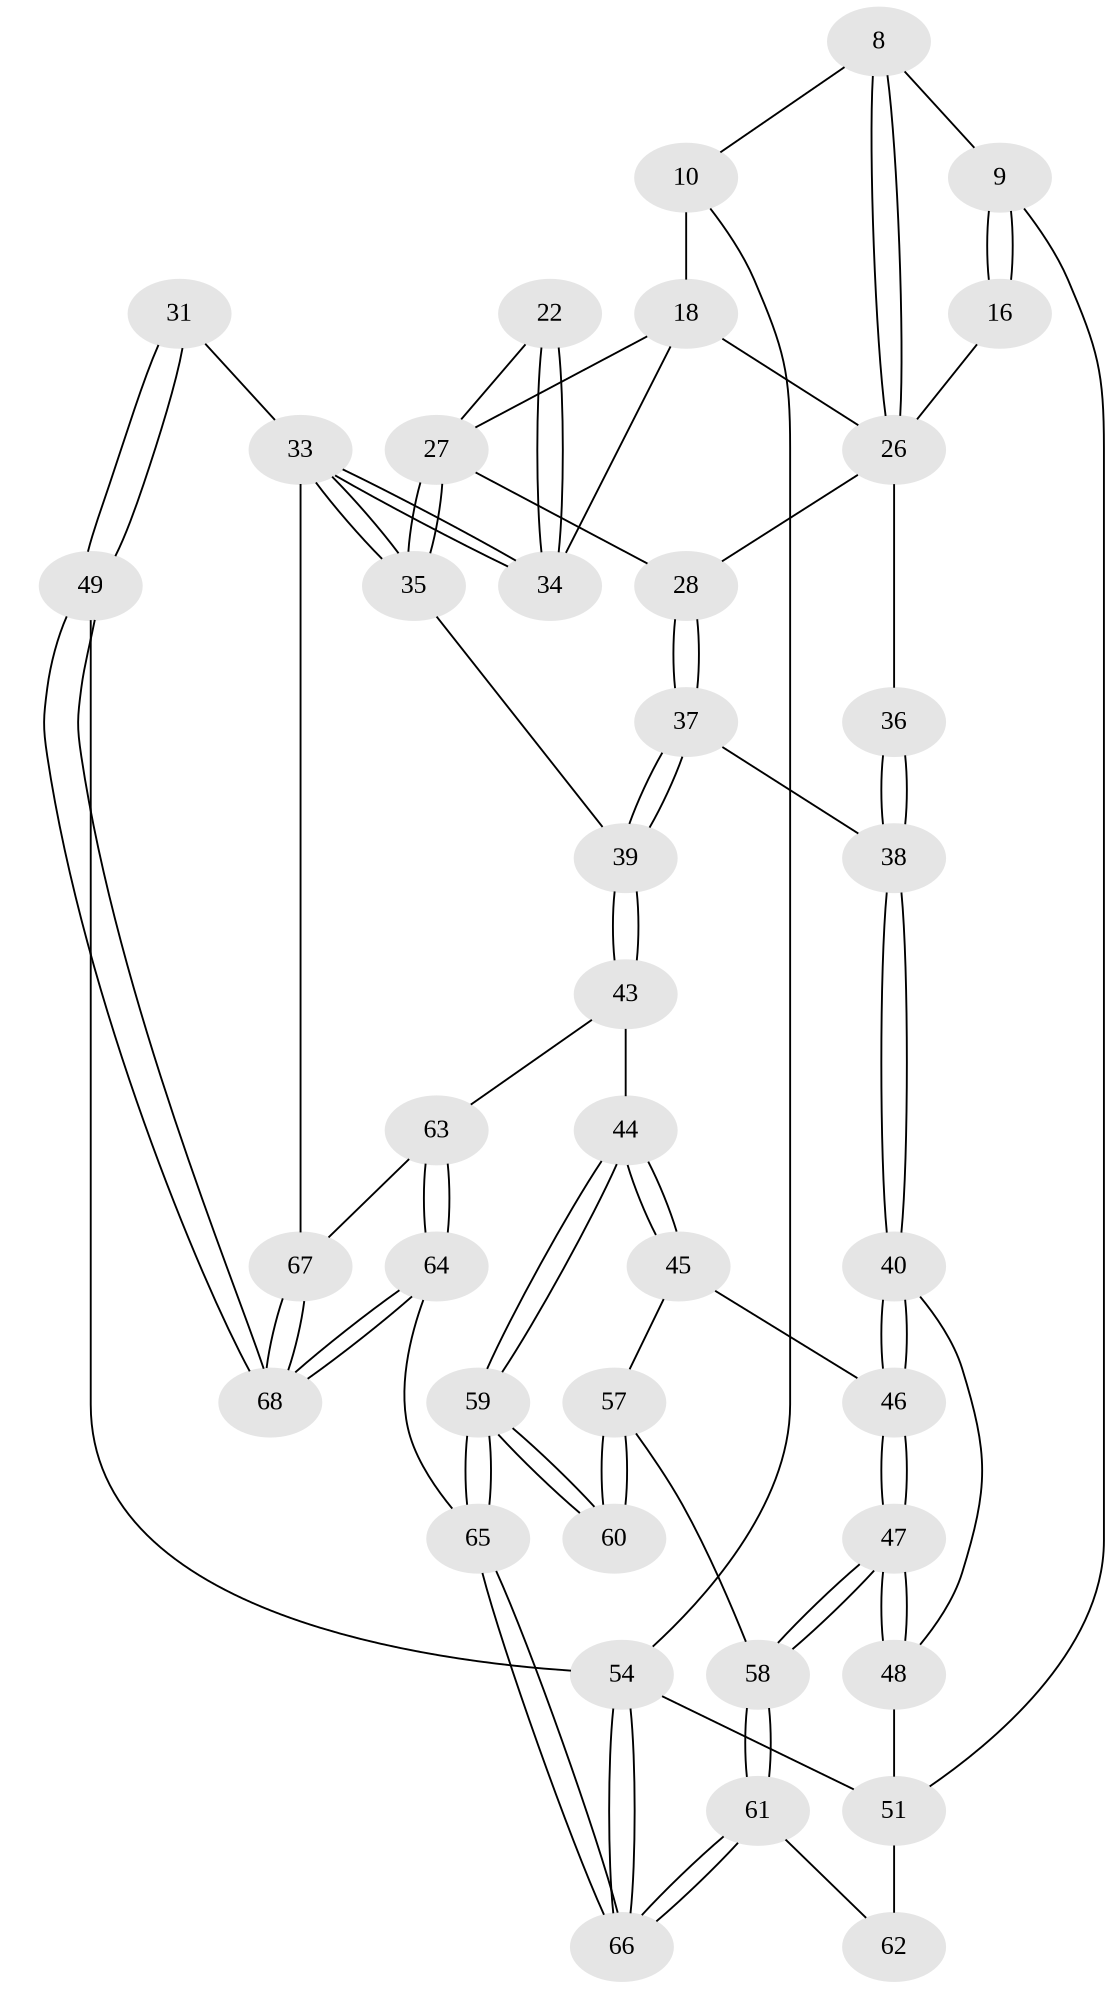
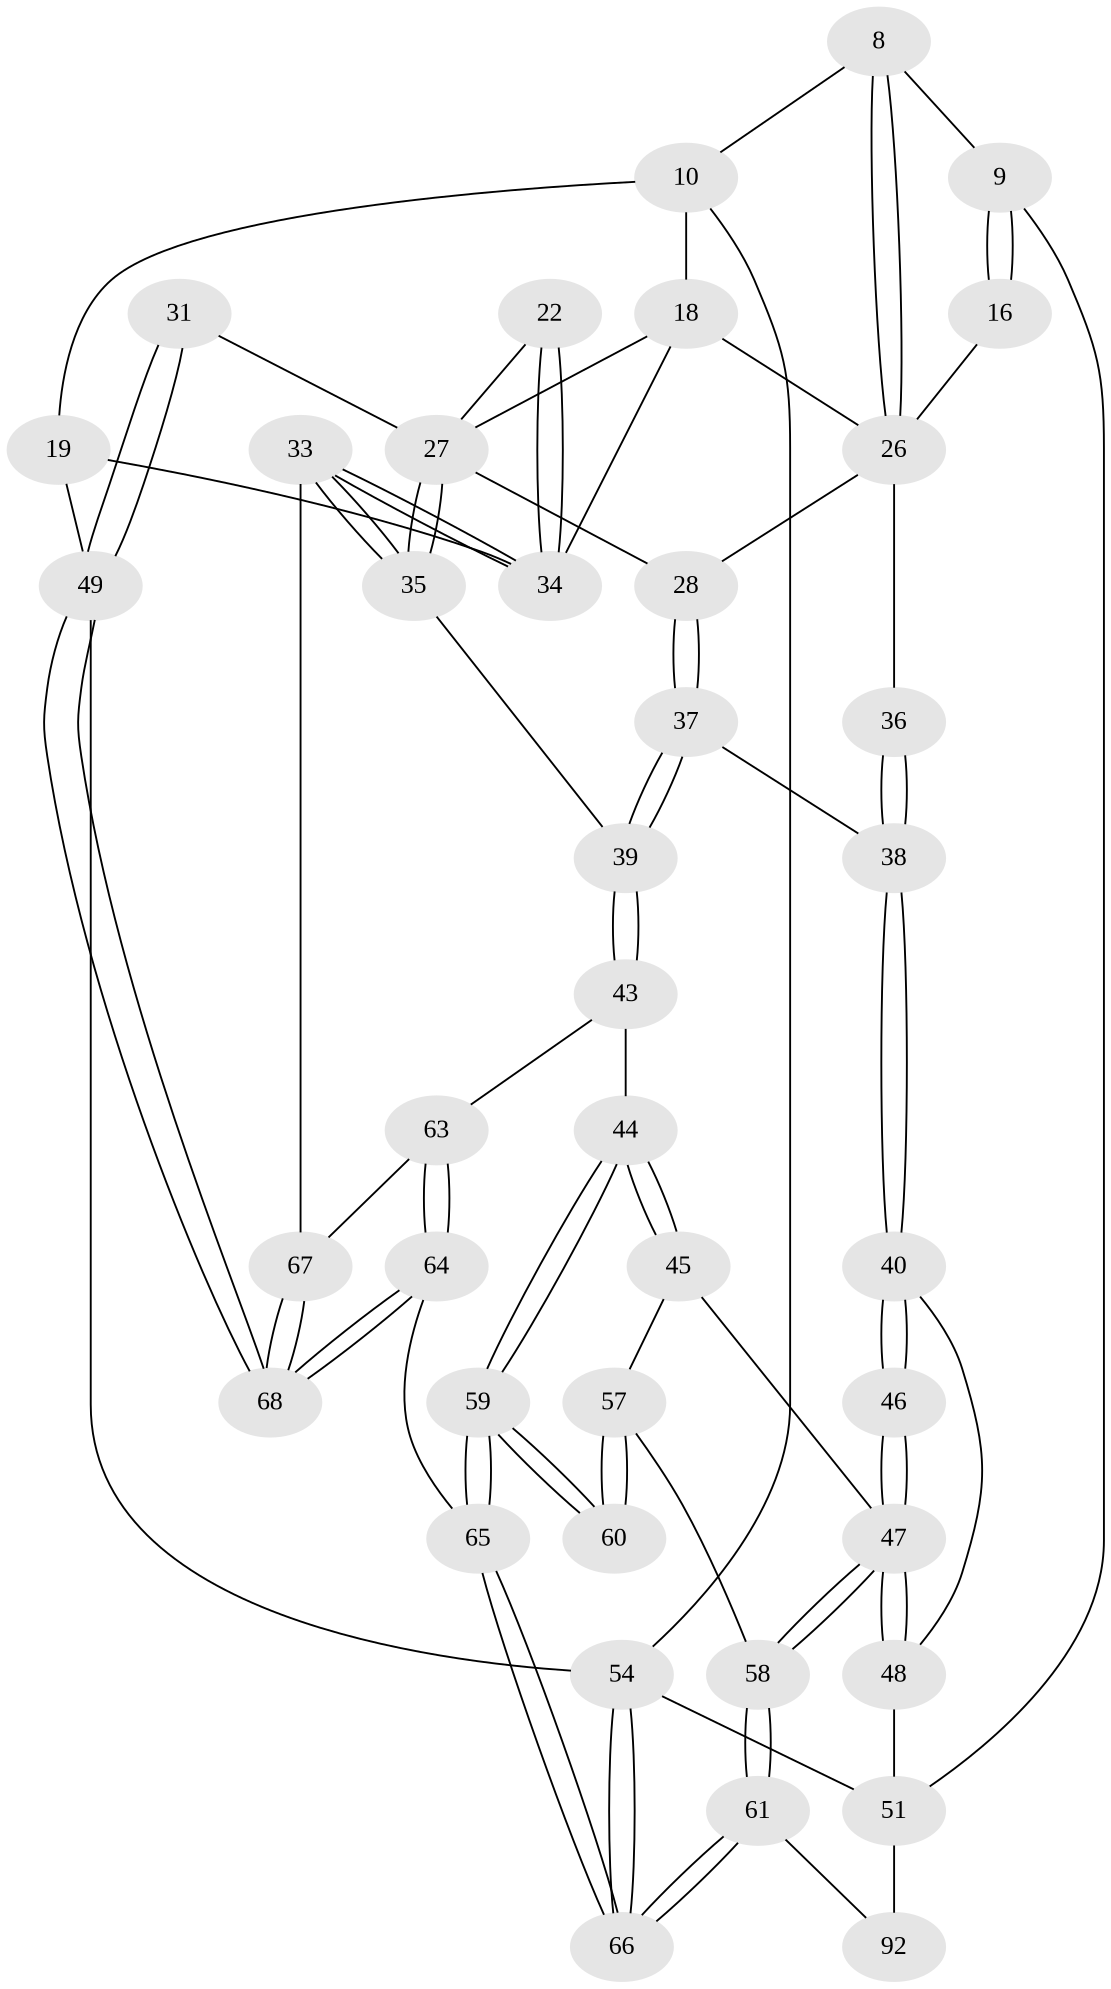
edge "31" -- "33": now "31" -- "27"
node "19": added
edge "45" -- "46": now "45" -- "47"
node "62": label "62" -> "92"
